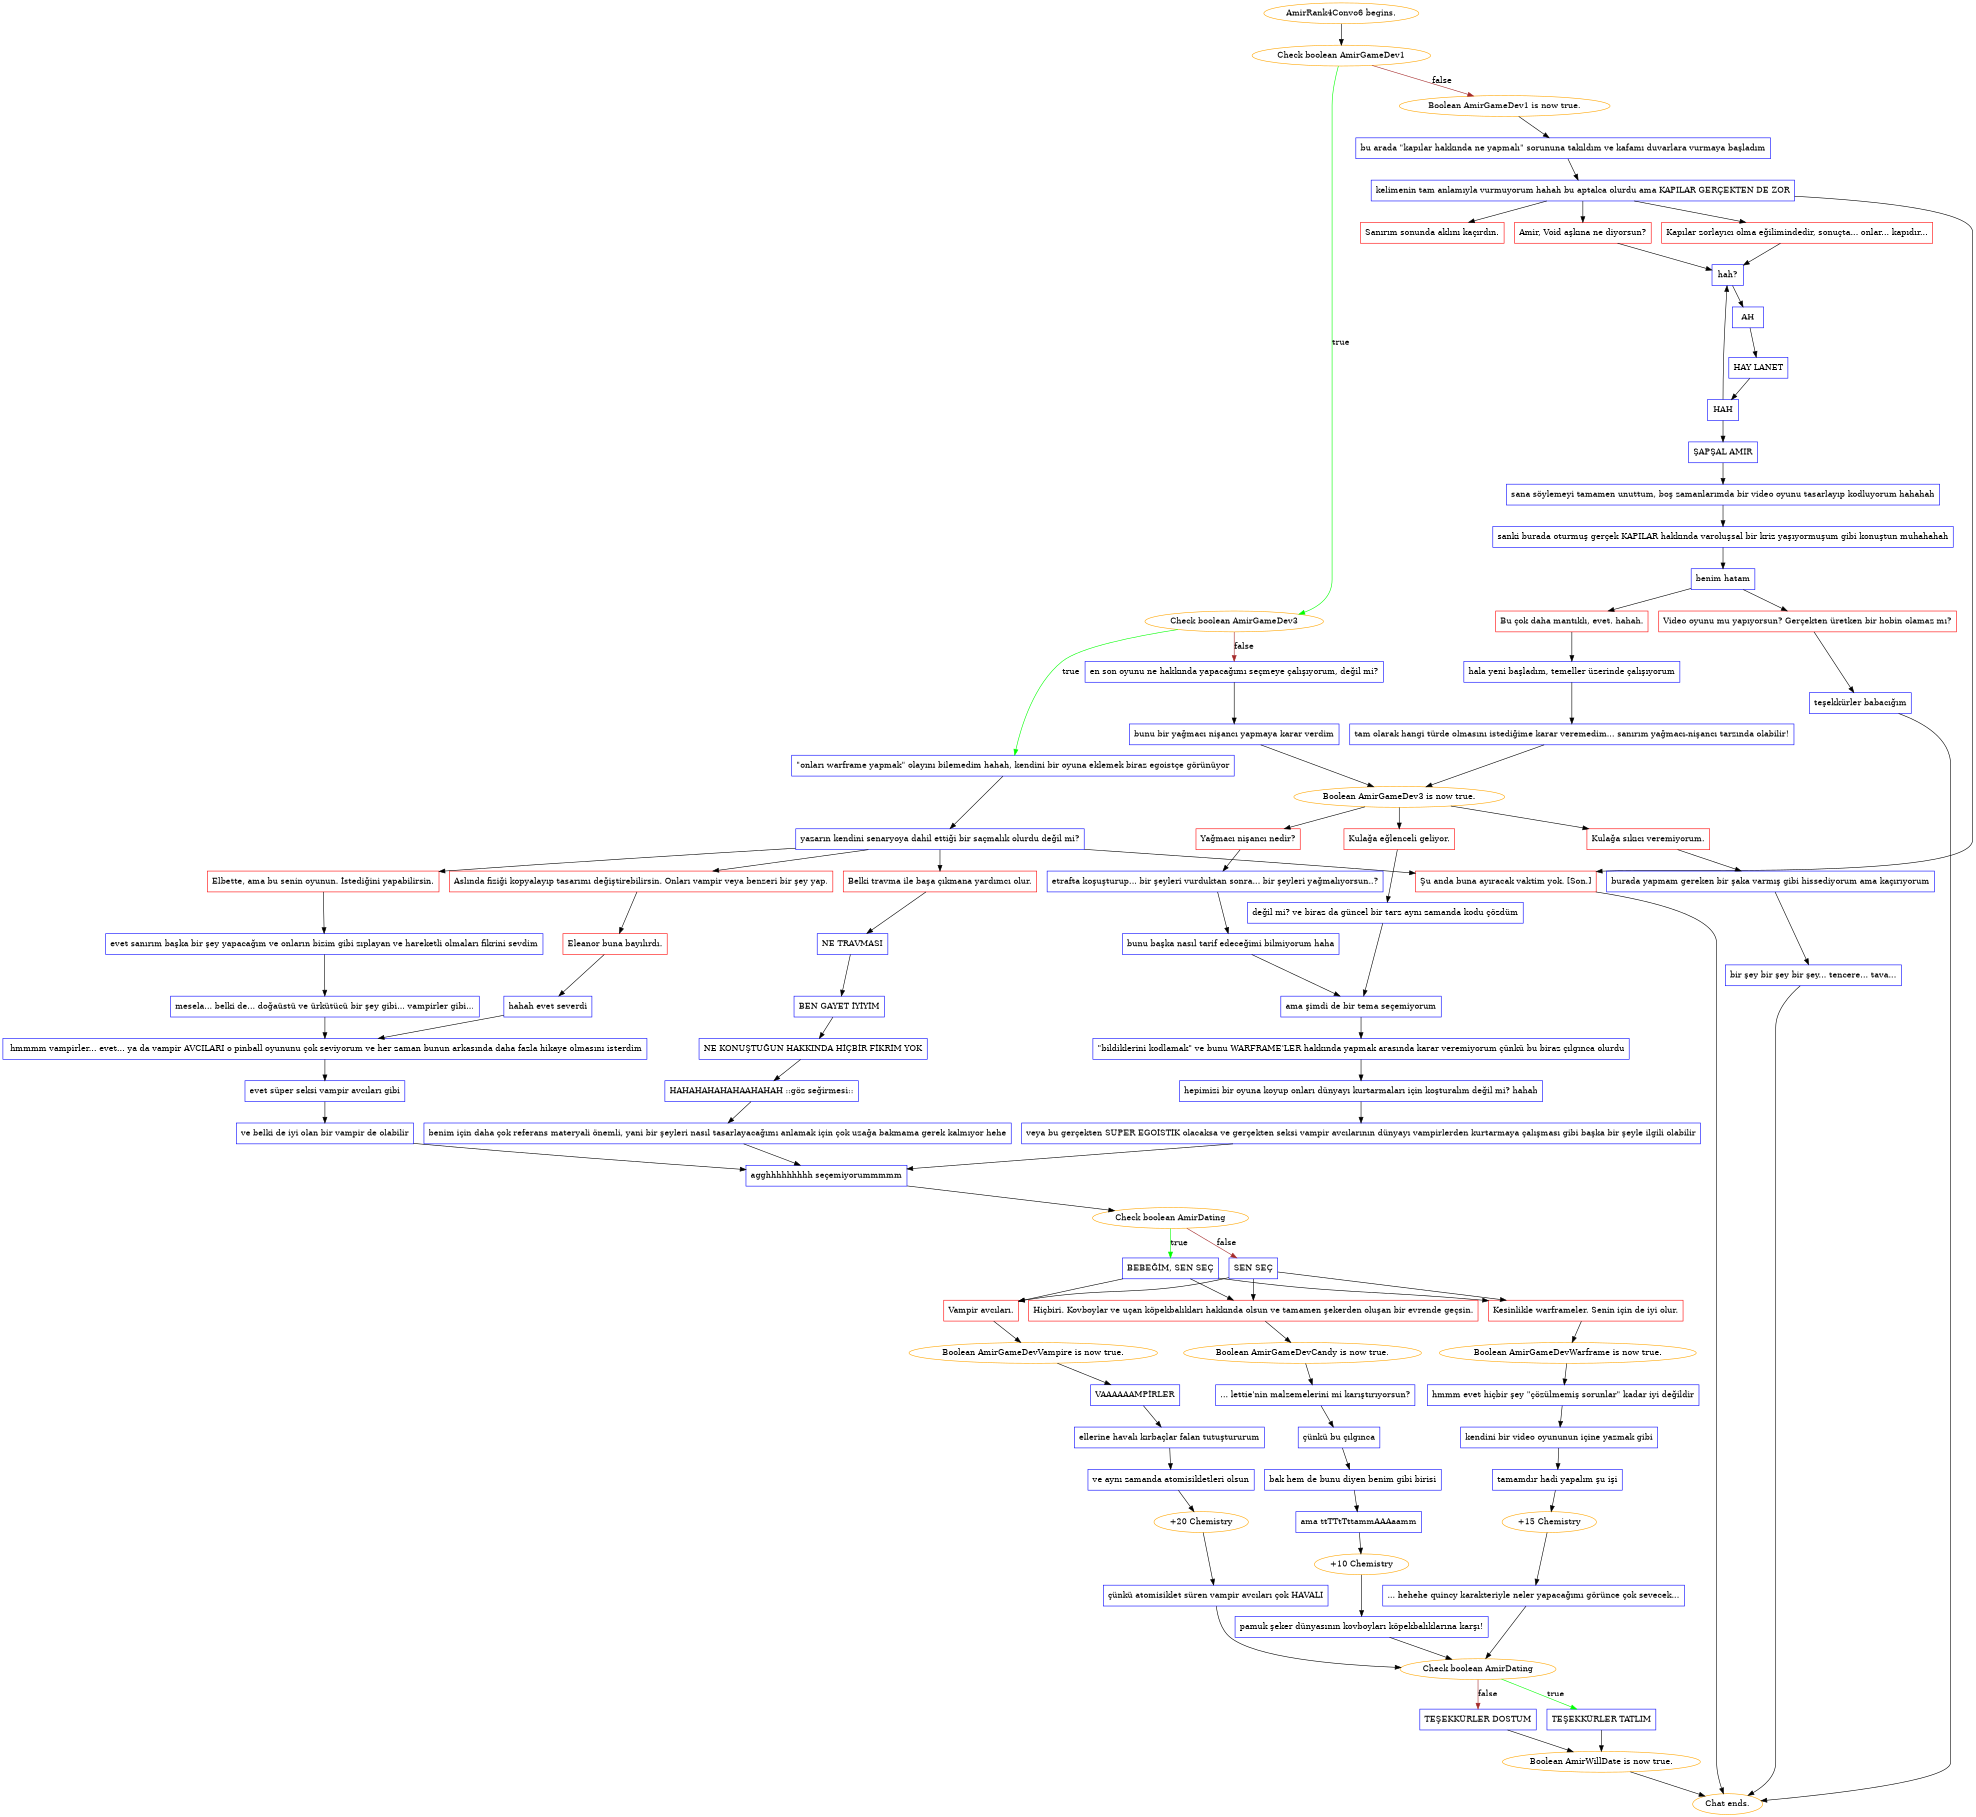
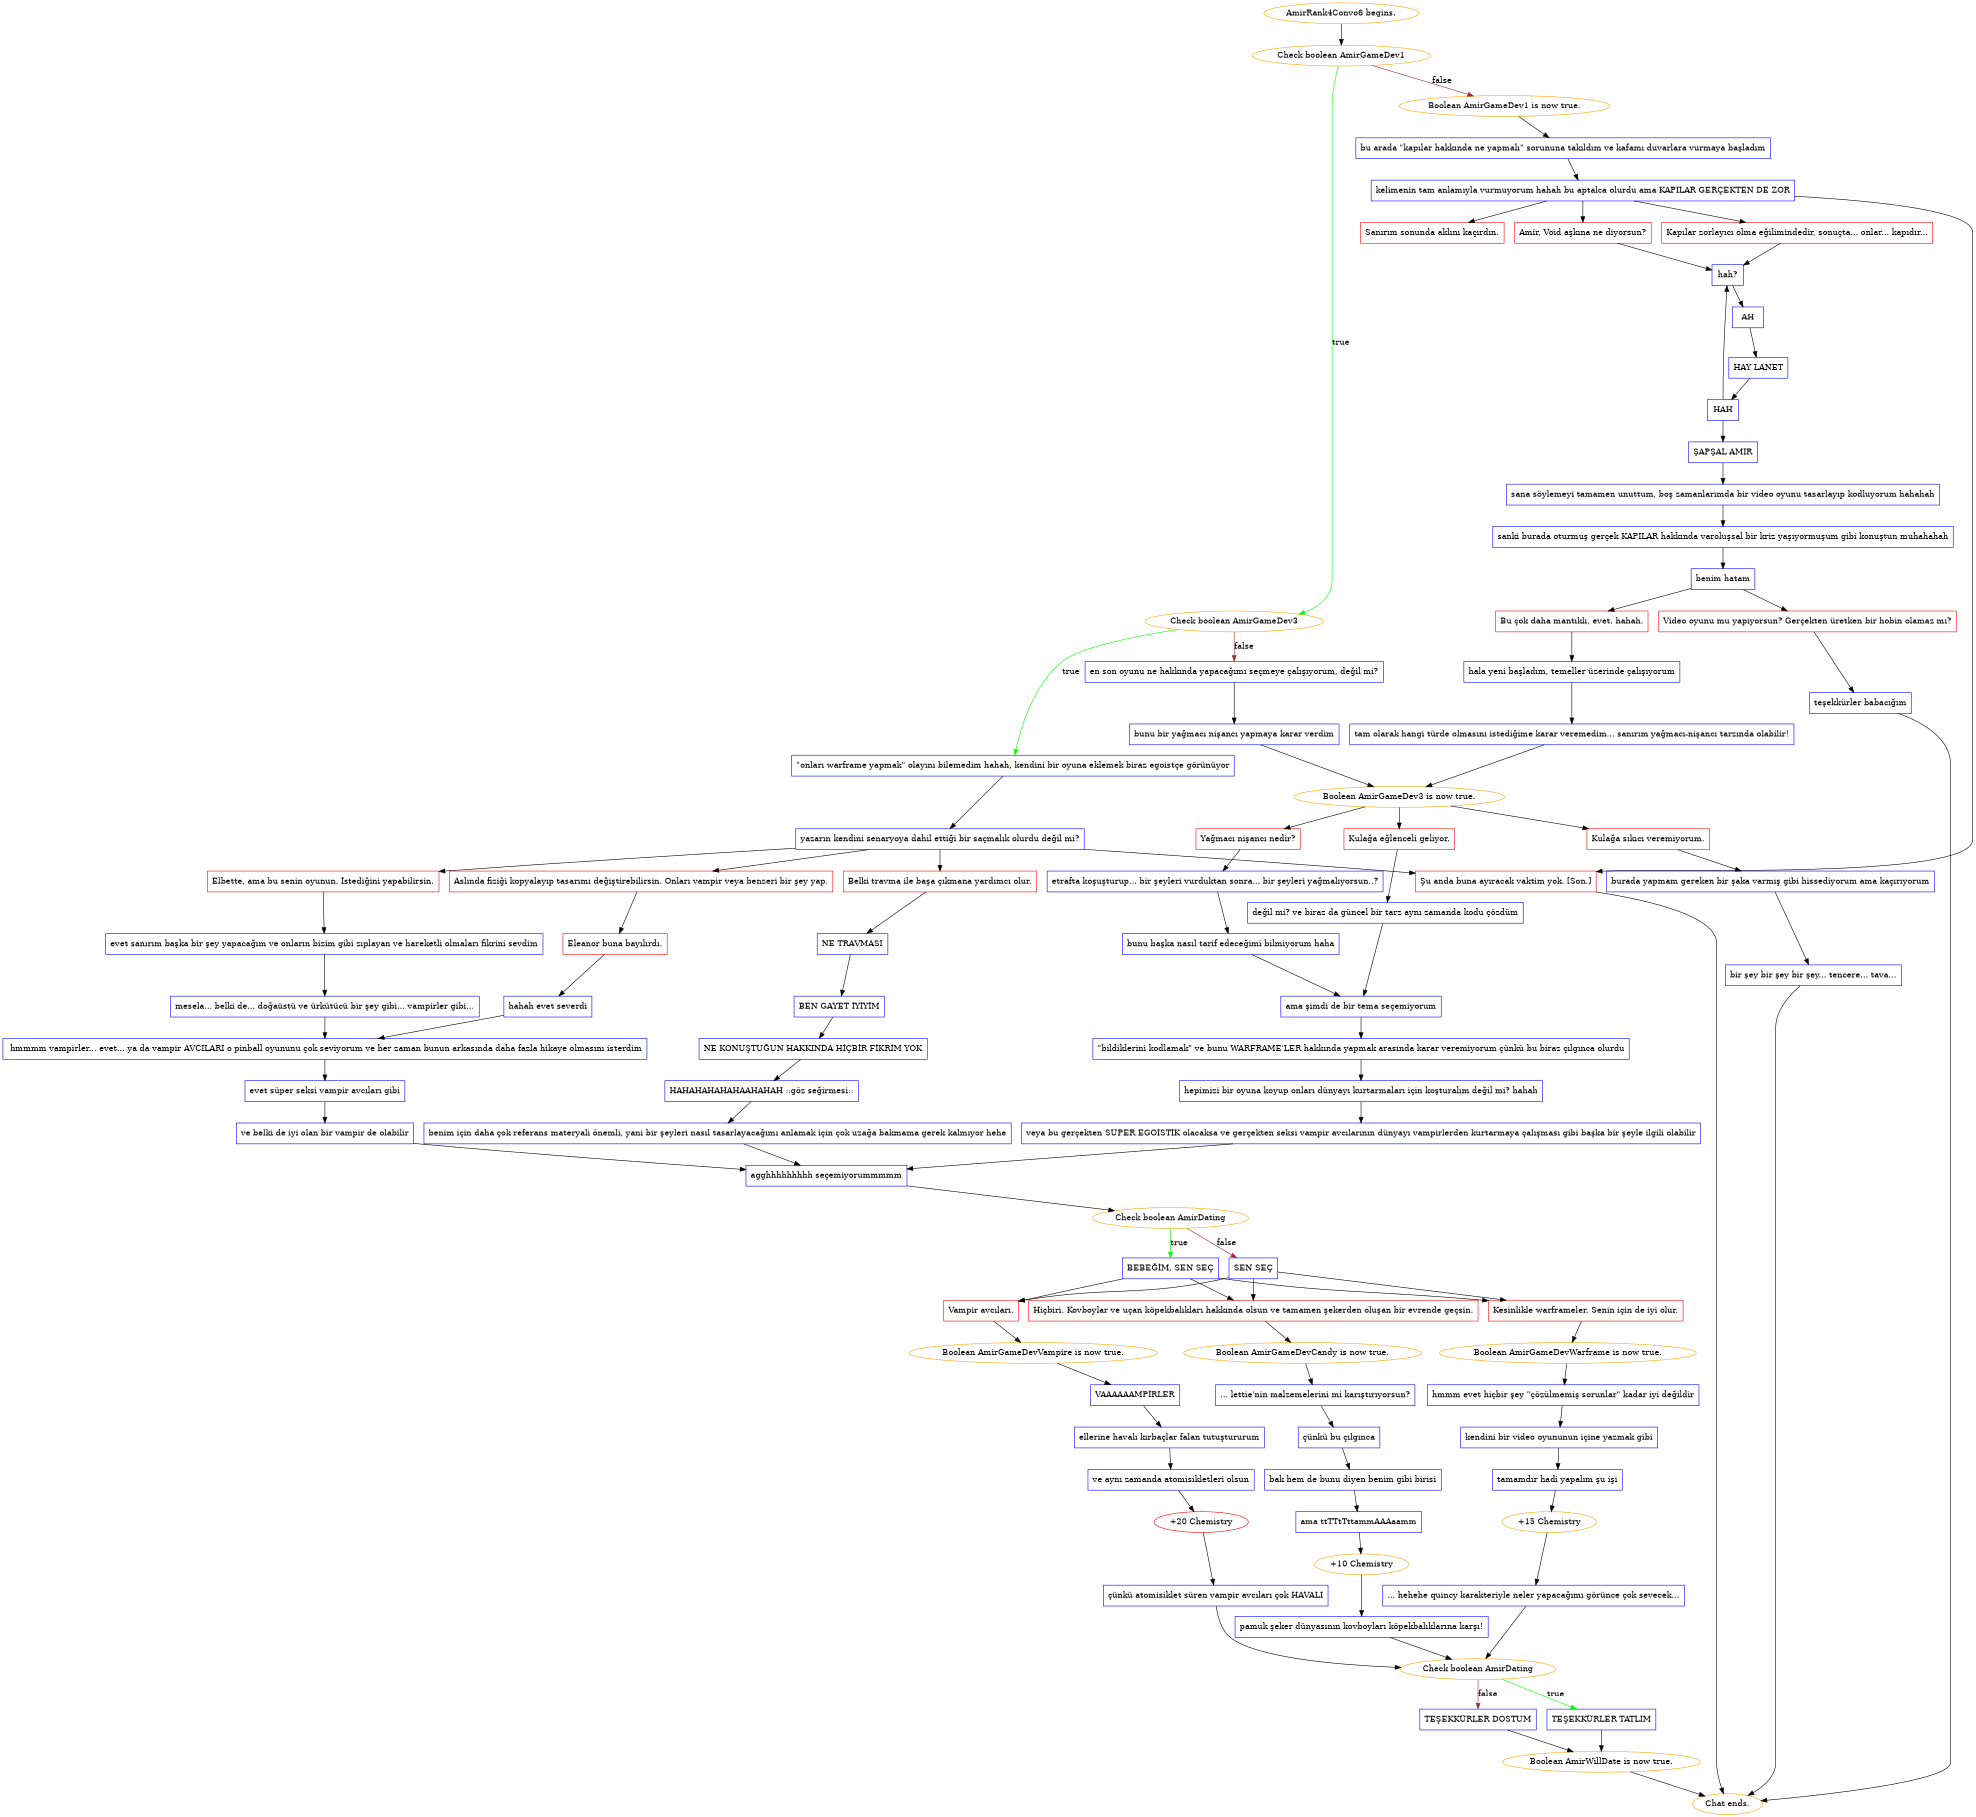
node "+20 Chemistry": color orange -> red
